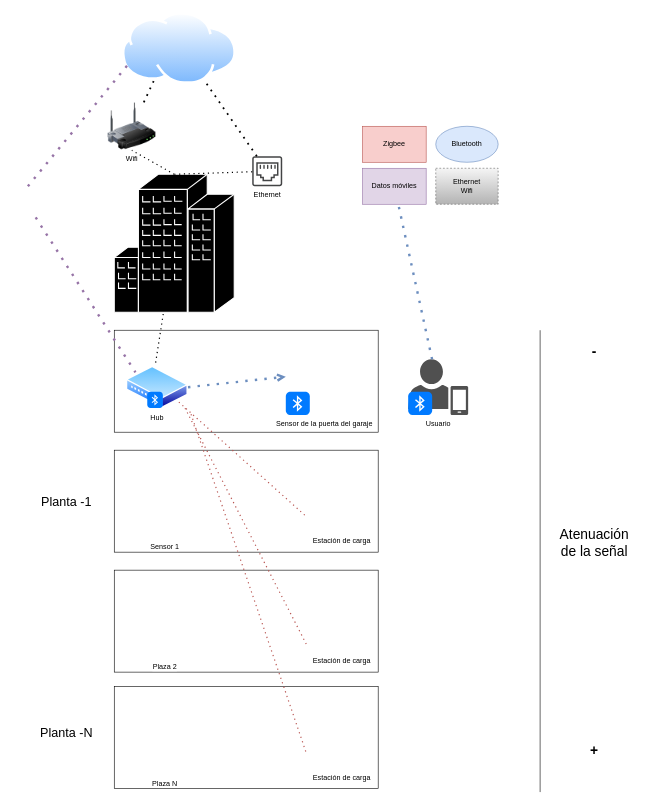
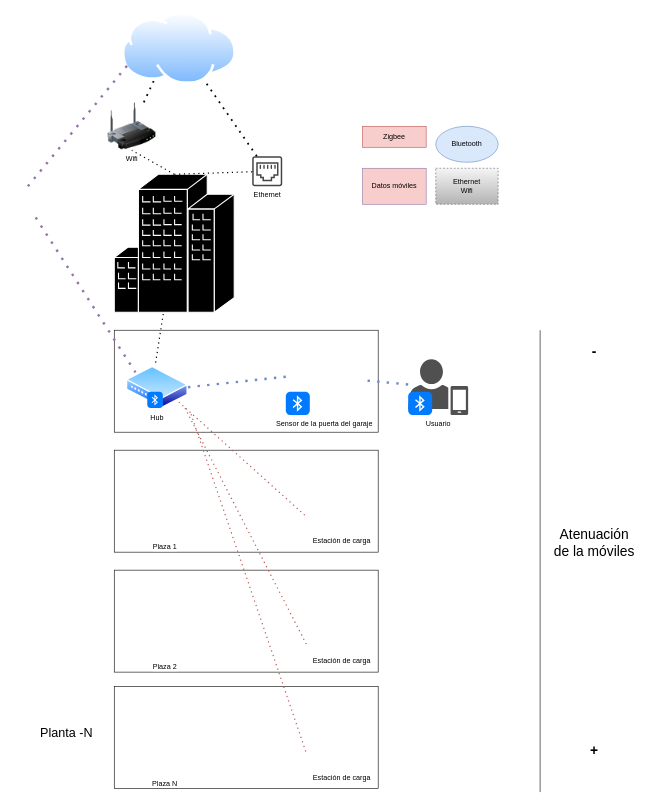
node "Zigbee": size 64x36 -> 64x21
node "Datos móviles": fillcolor #e1d5e7 -> #f8cecc
edge "Datos móviles" -- "Usuario": now "Sensor de la puerta del garaje" -- "Usuario"
edge "Hub" -> "Sensor de la puerta del garaje": arrowhead open -> none
node "Planta -1": removed
node "Atenuación de la señal": label "Atenuación de la señal" -> "Atenuación de la móviles"
node "Sensor 1": label "Sensor 1" -> "Plaza 1"
